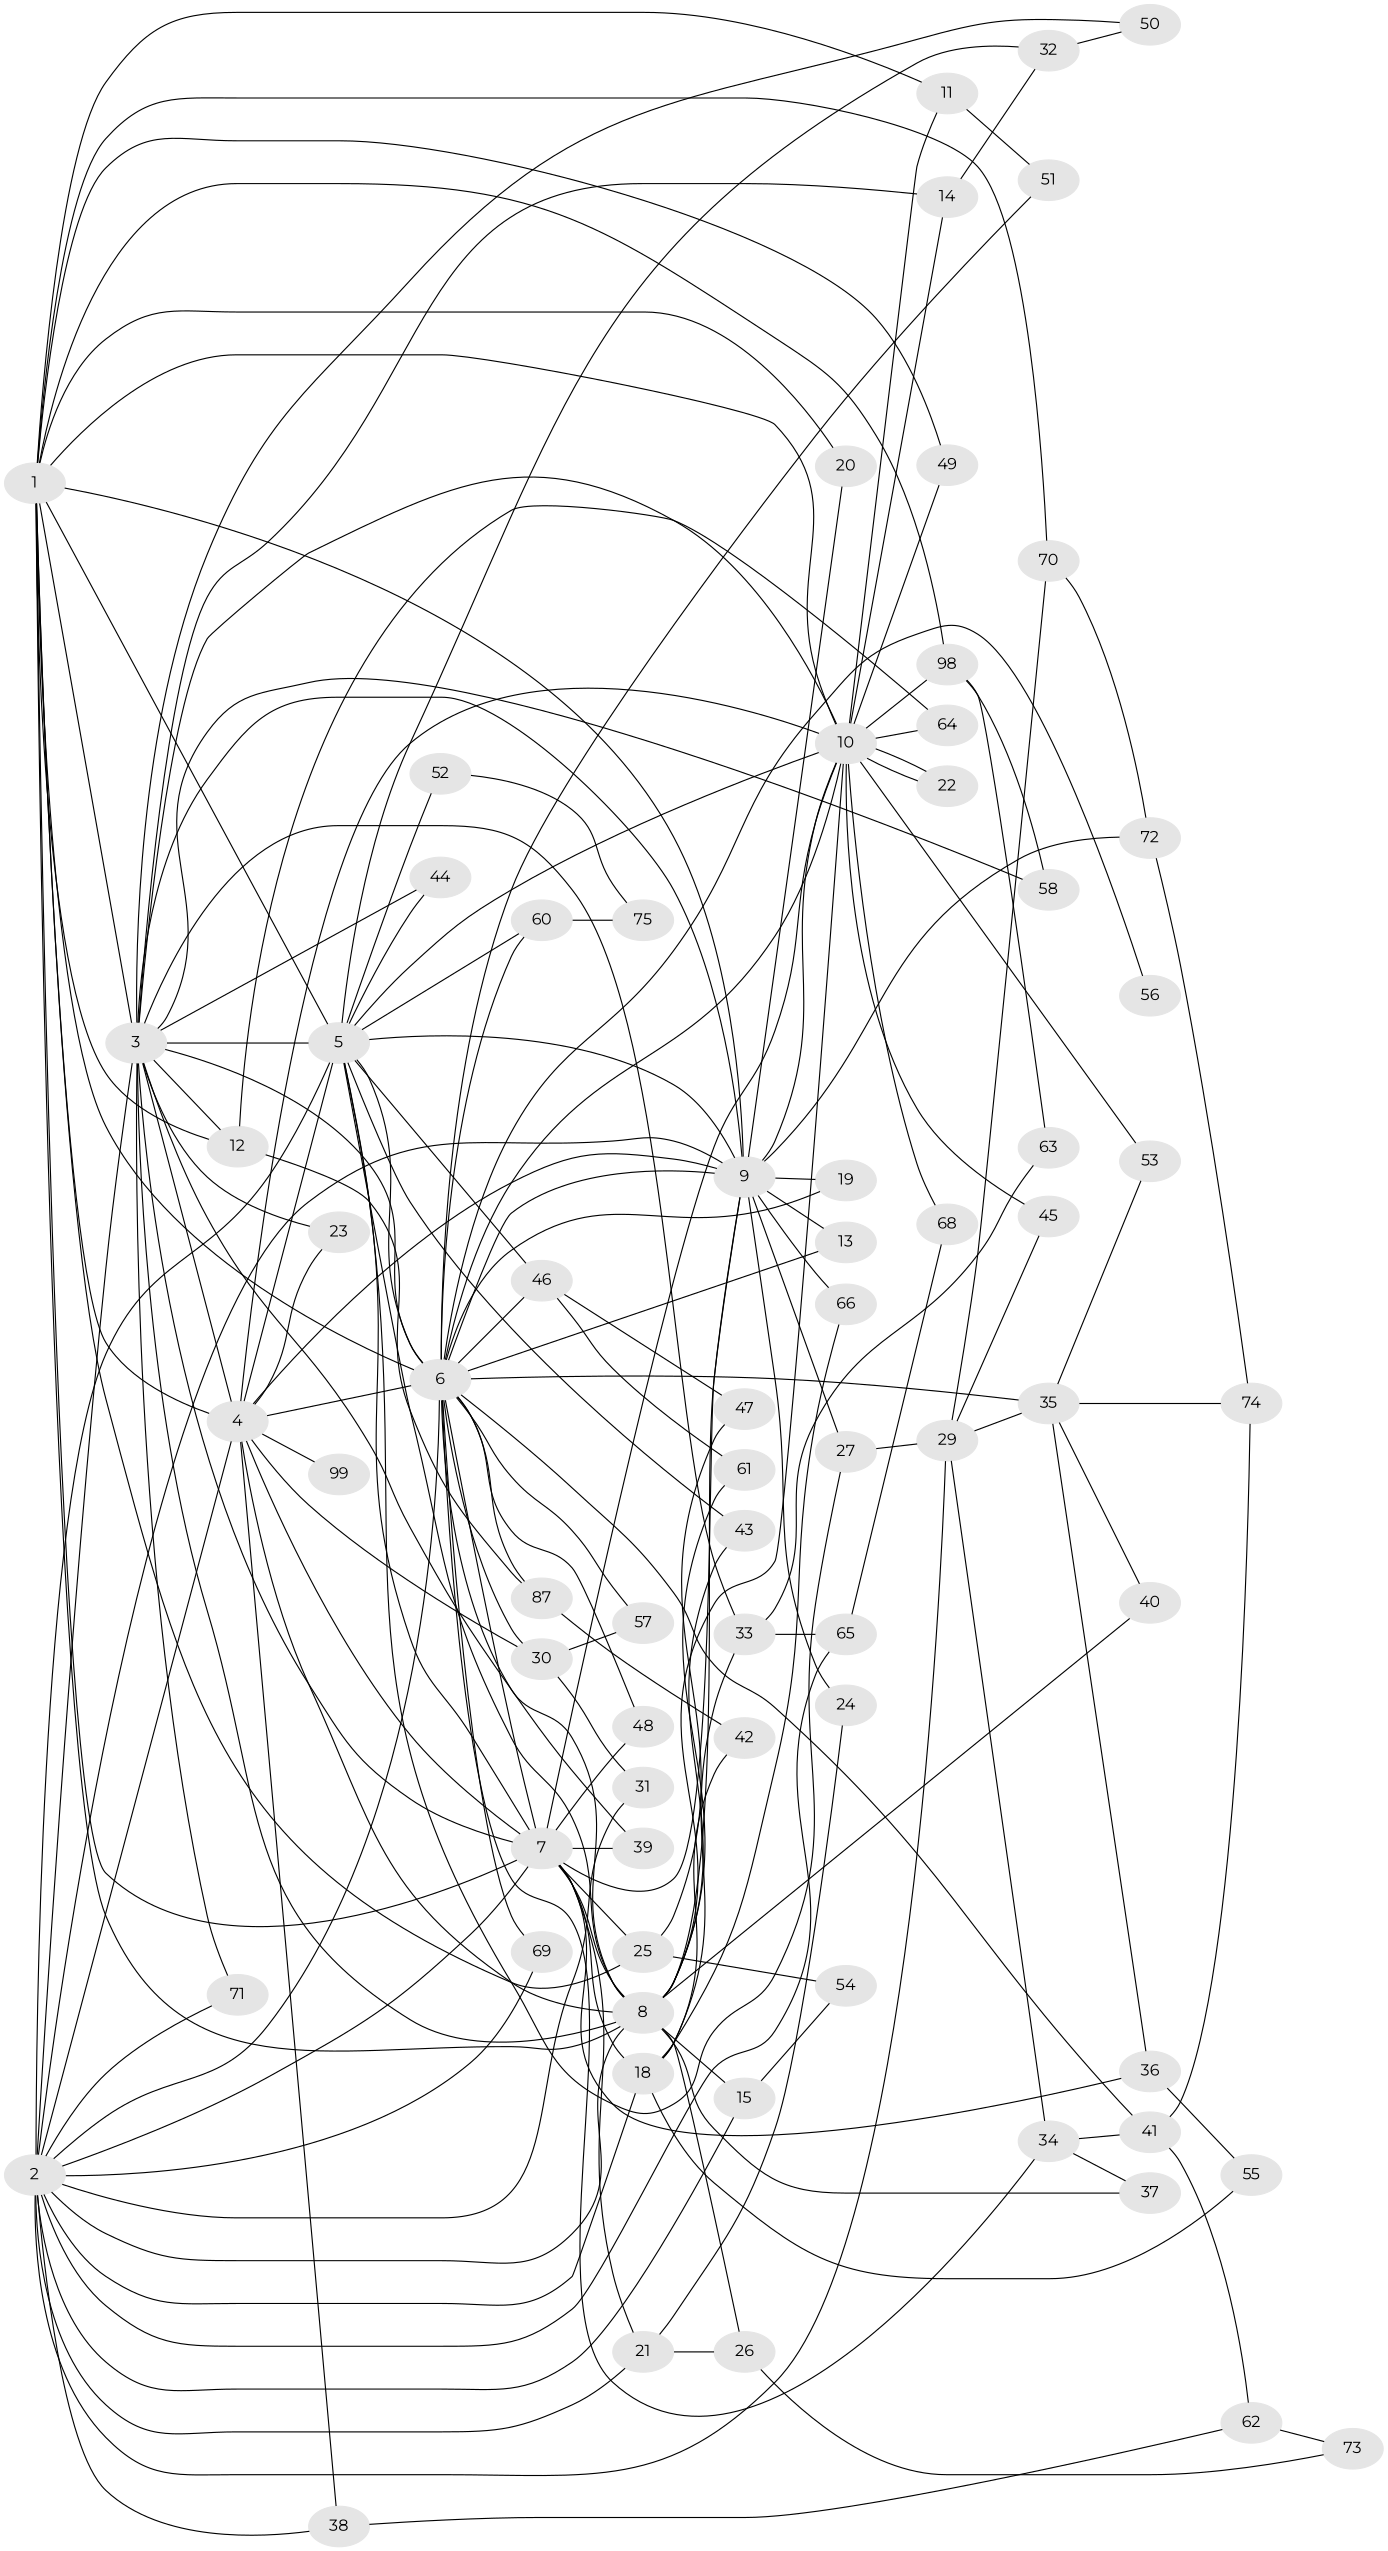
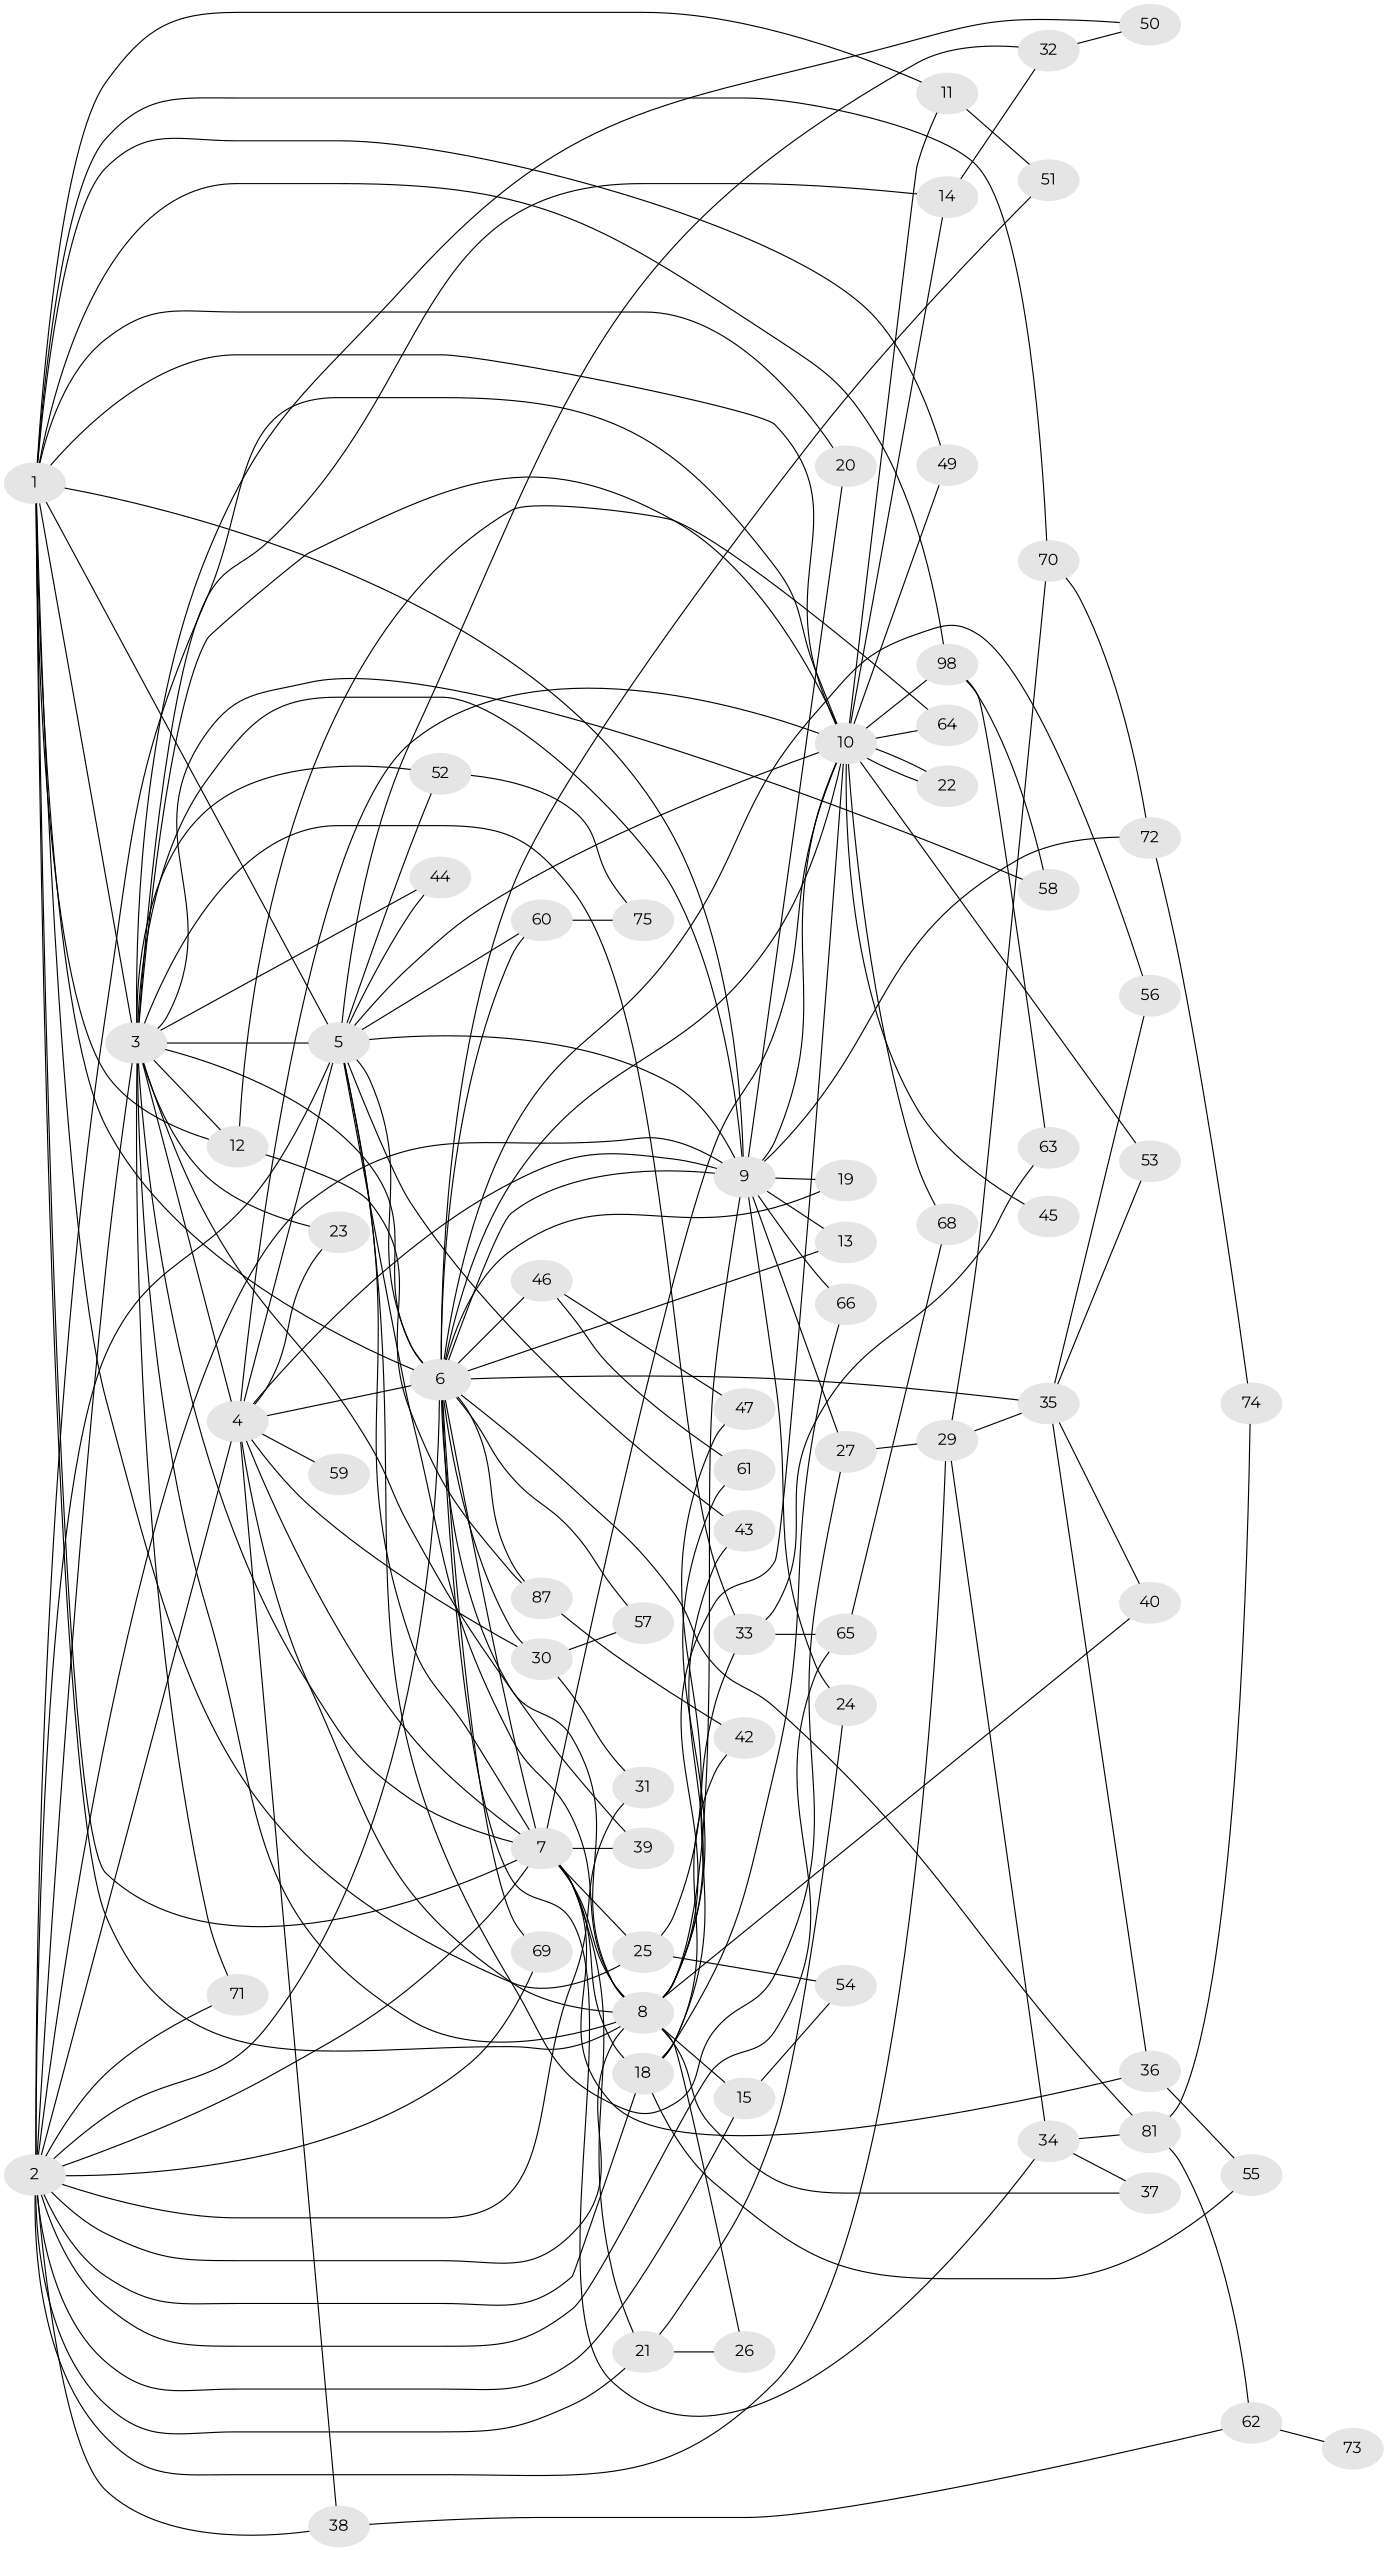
edge "52" -- "3": added
edge "10" -- "2": added
edge "1" -- "4": removed
edge "5" -- "46": removed
edge "45" -- "29": removed
edge "35" -- "74": now "35" -- "56"
node "99": label "99" -> "59"
edge "9" -- "7": removed
node "48": removed
node "41": label "41" -> "81"
edge "26" -- "73": removed
